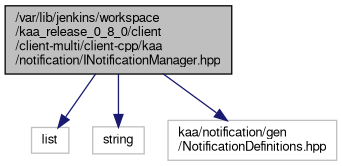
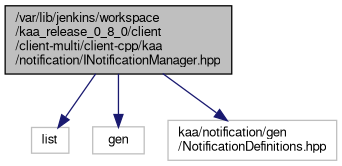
node "string": label "string" -> "gen"
